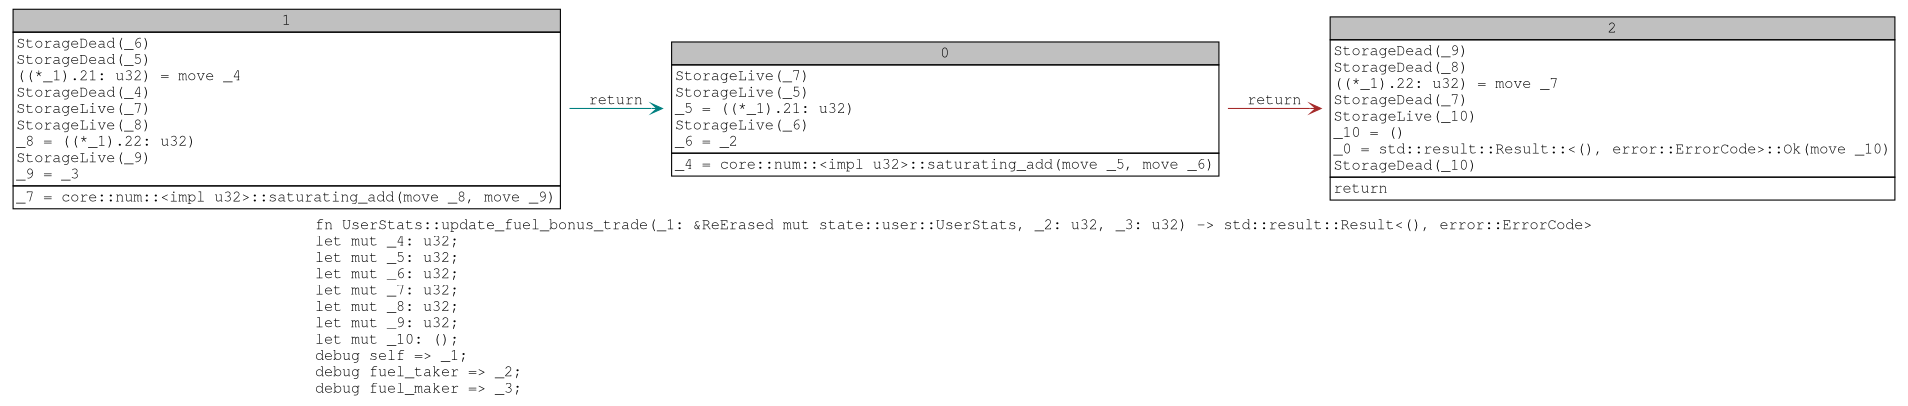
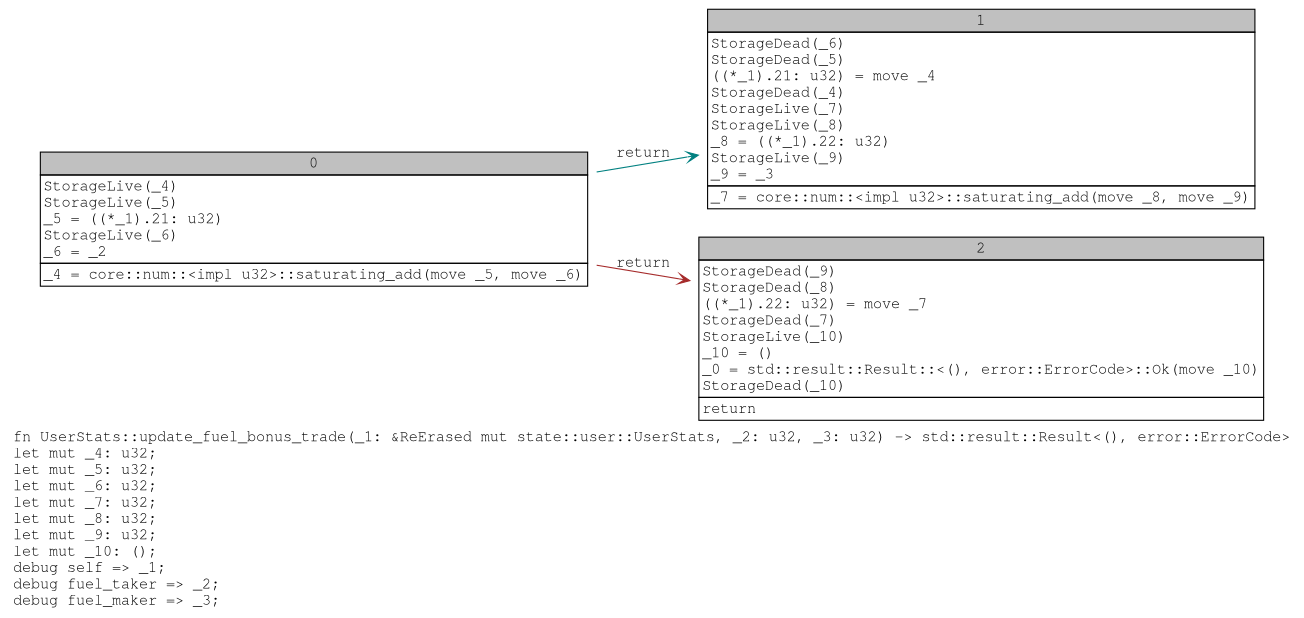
node "0": text "StorageLive(_7)" -> "StorageLive(_4)"
edge "1" -> "0": reversed
